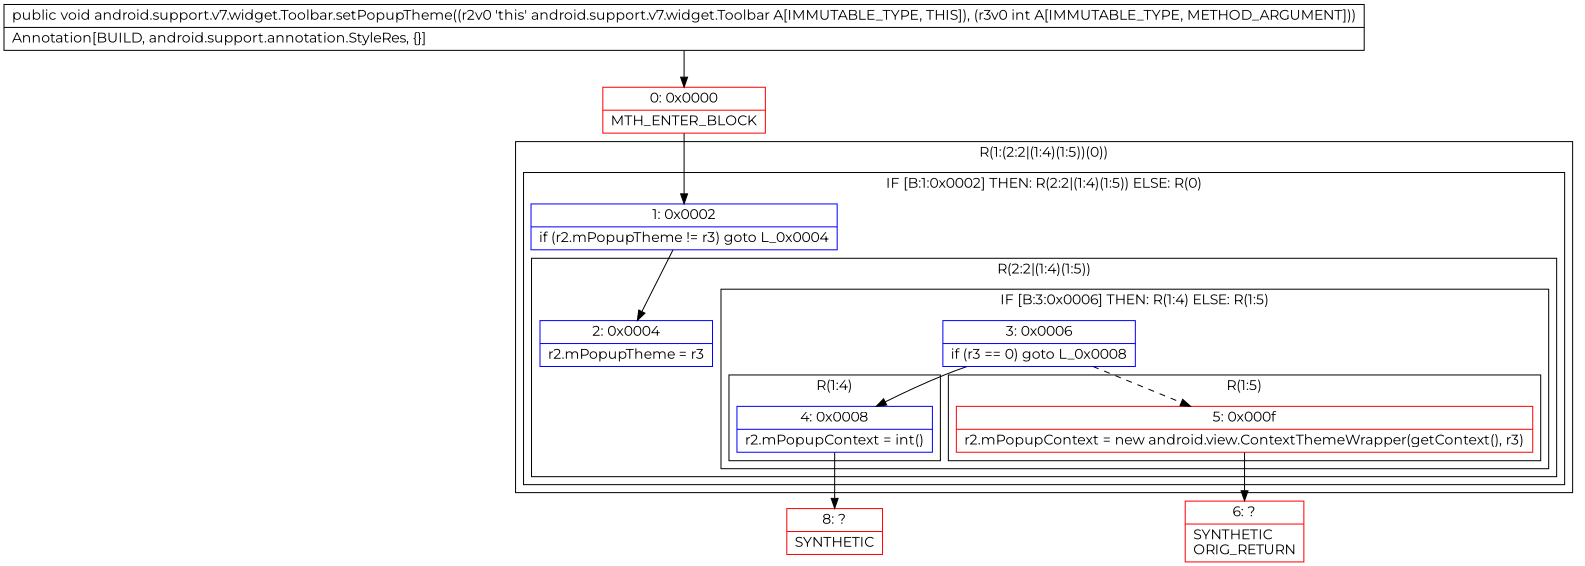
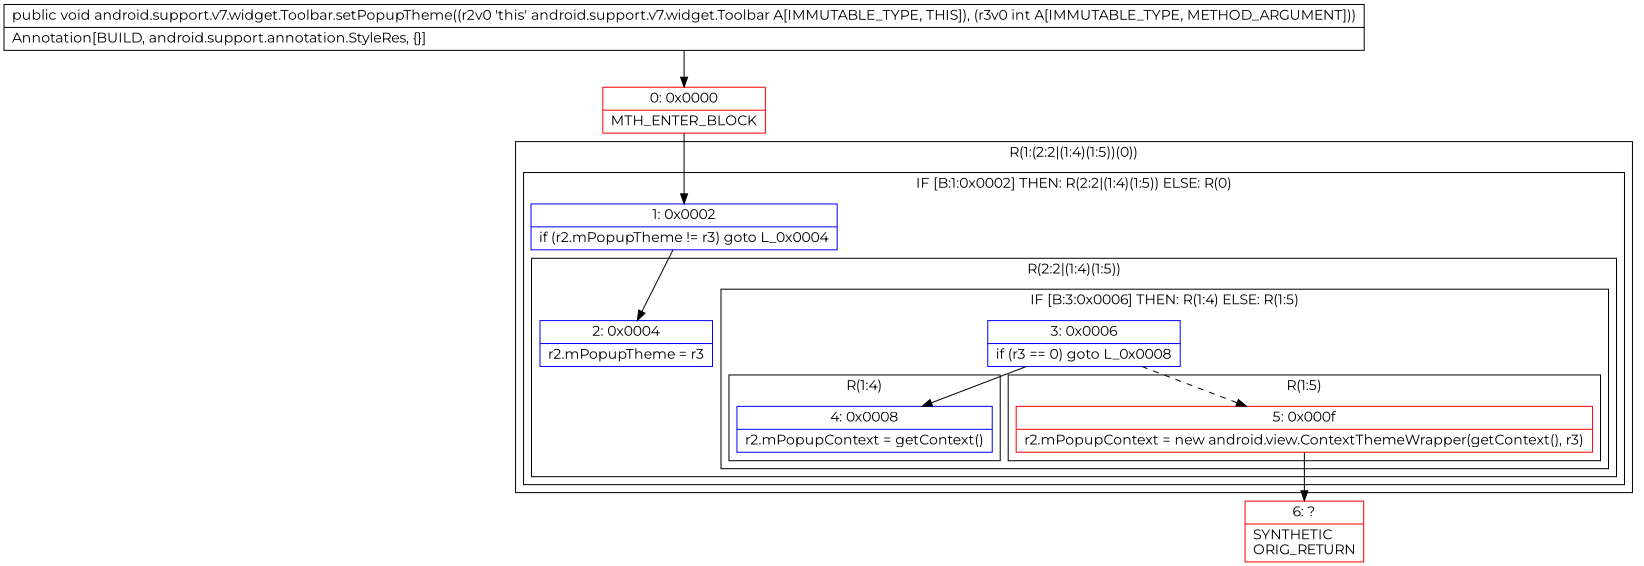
node "4: 0x0008": text "r2.mPopupContext = int()" -> "r2.mPopupContext = getContext()"
node "8: ?": removed
